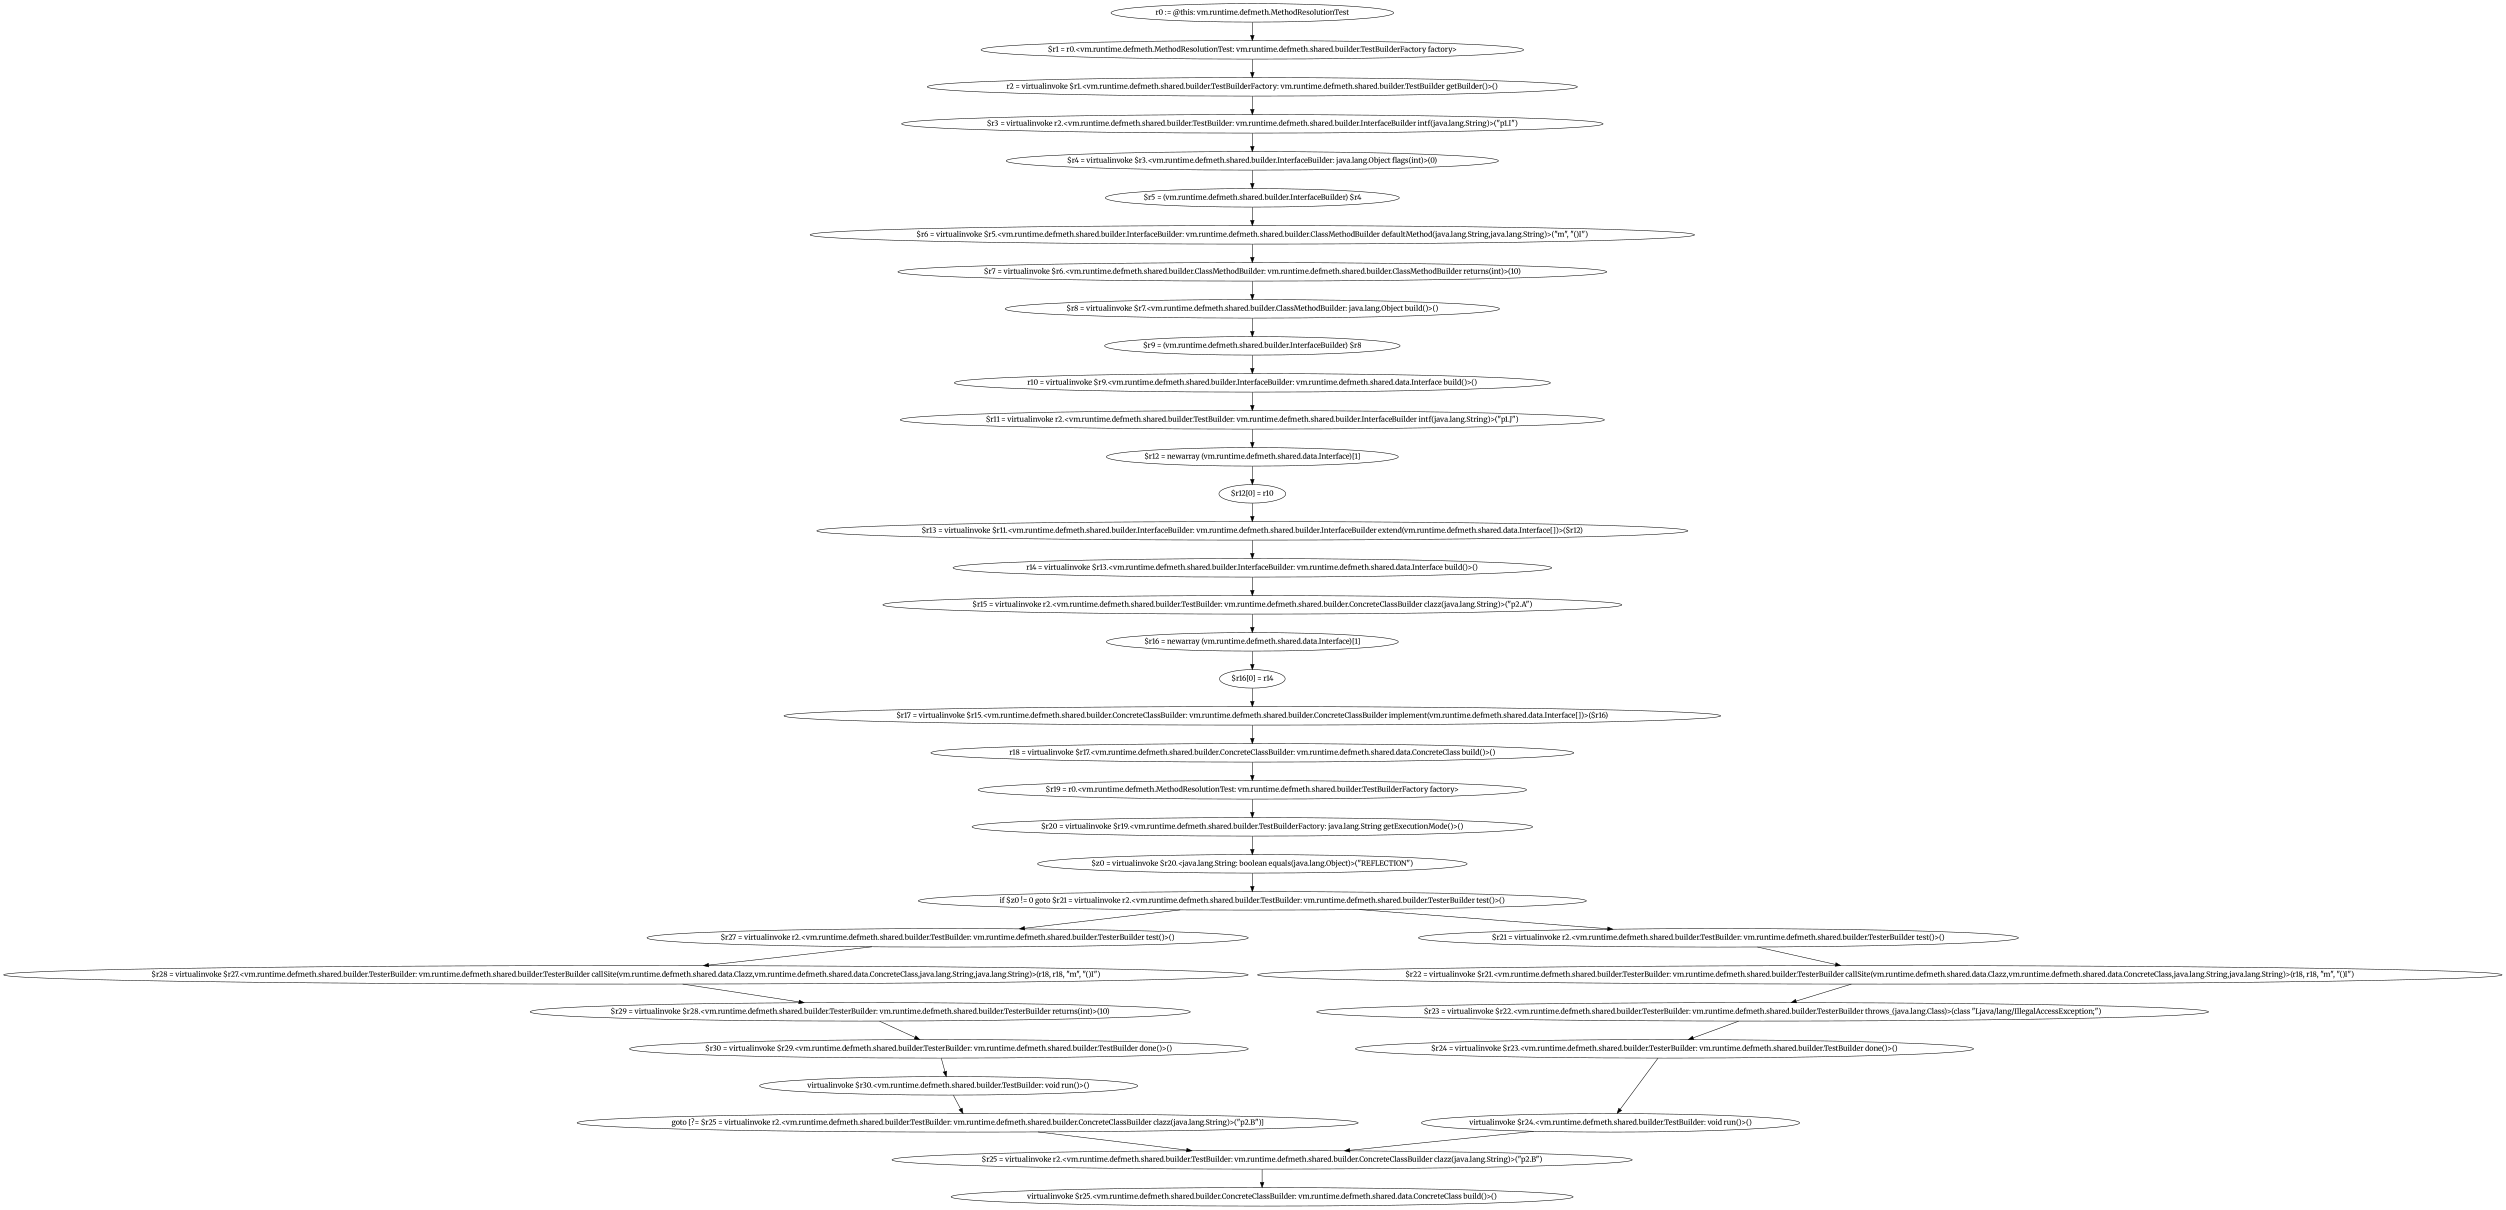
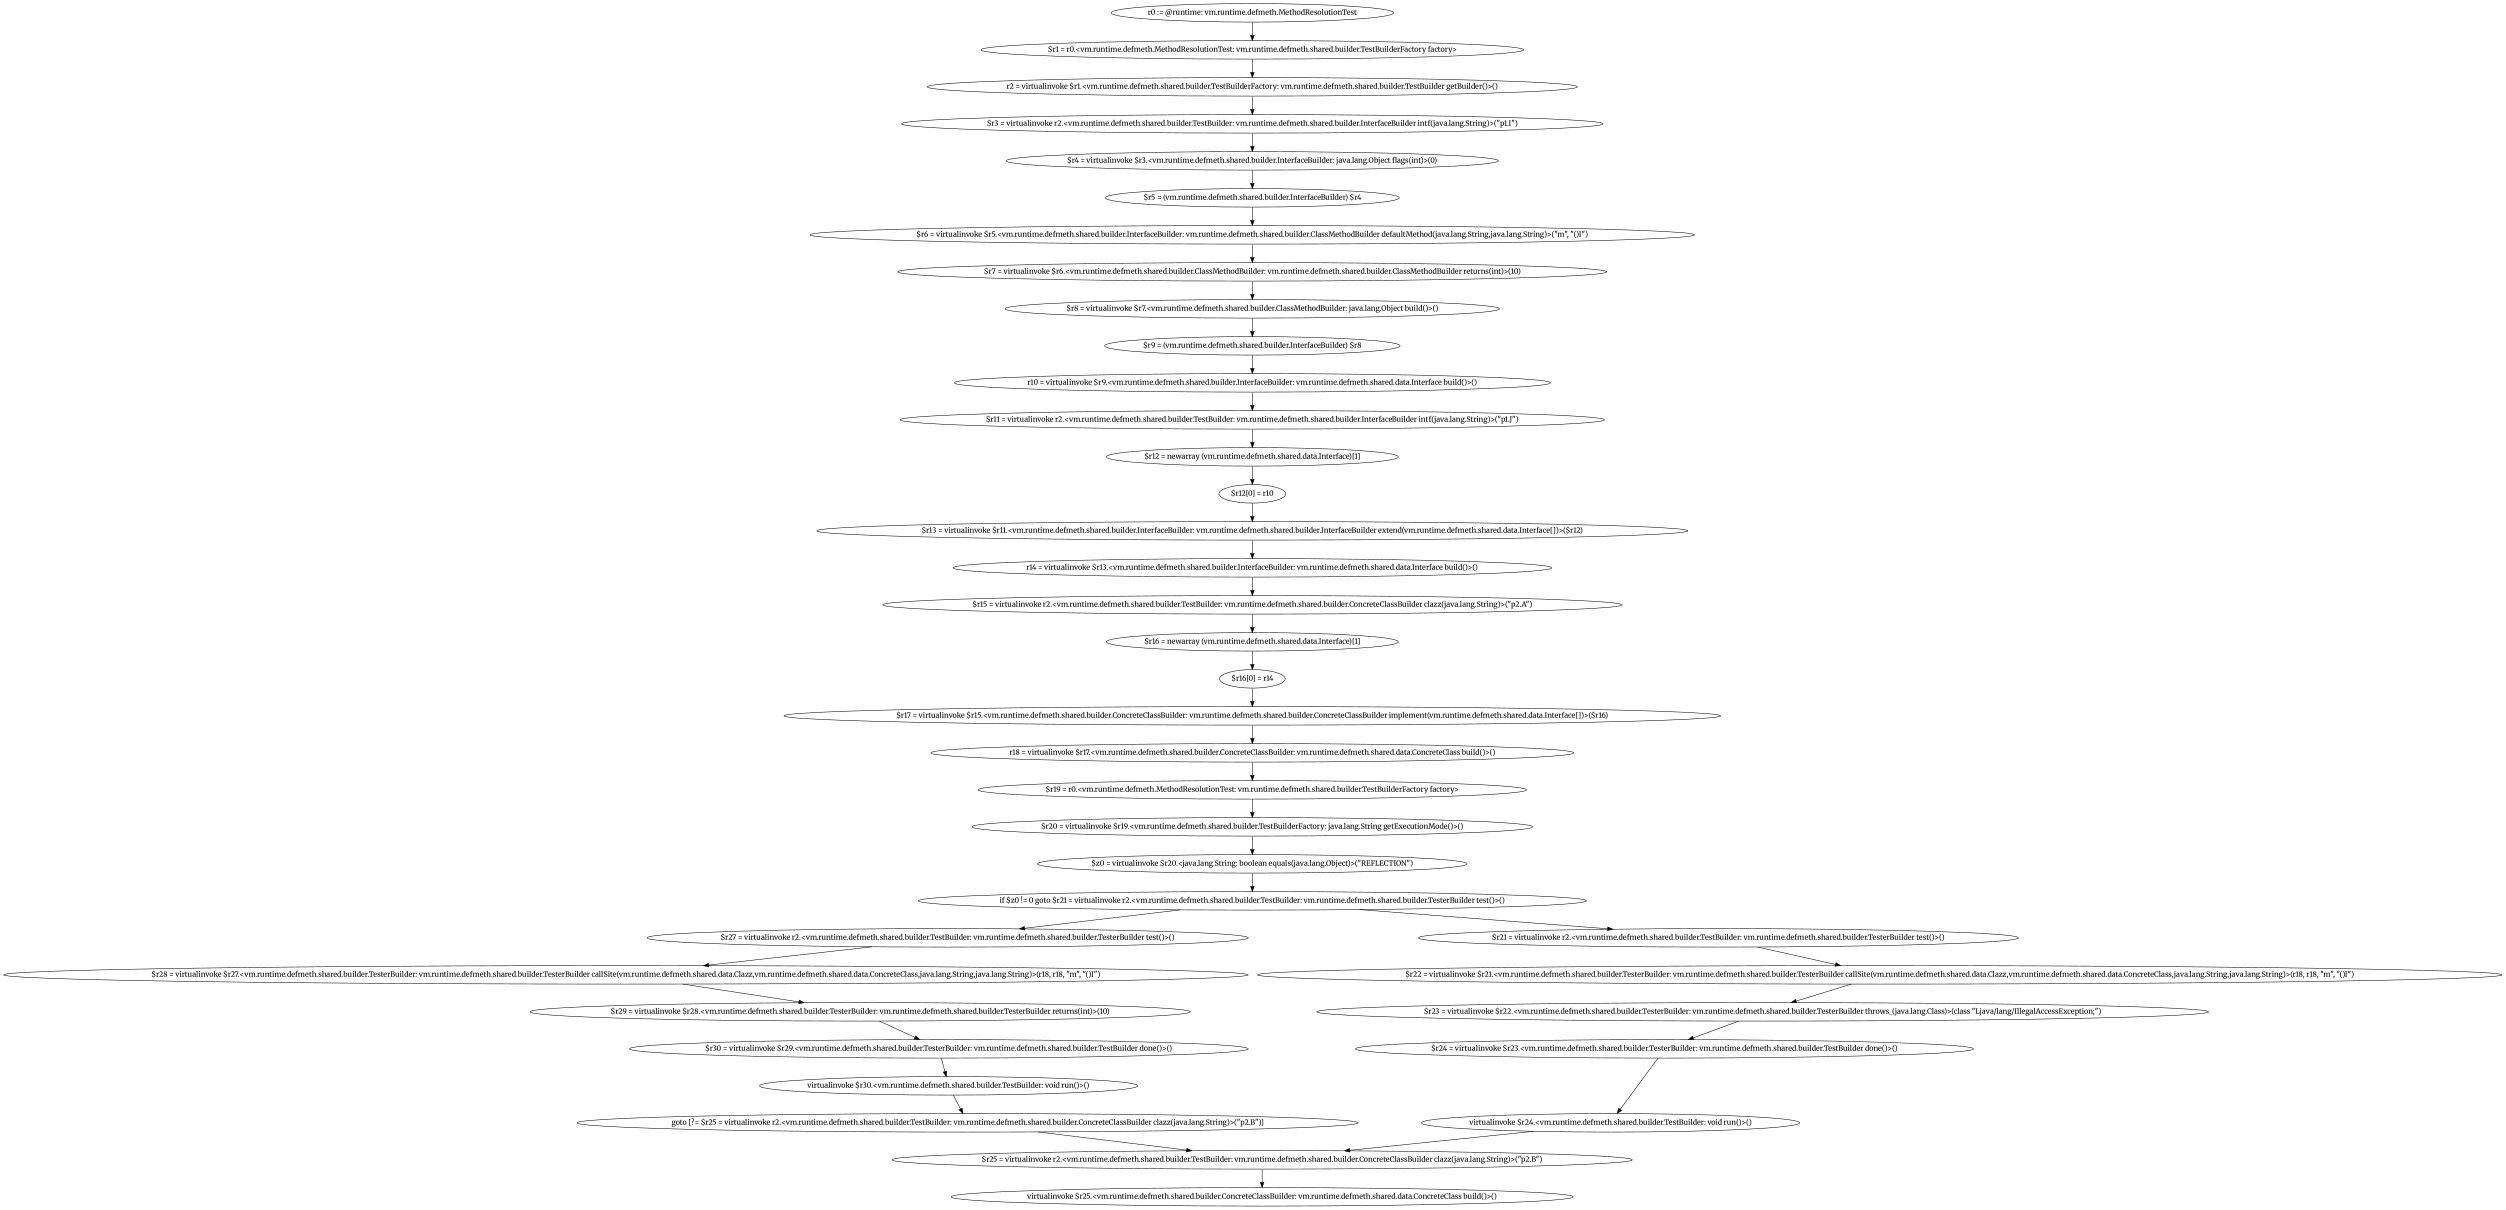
node "r0 := @this: vm.runtime.defmeth.MethodResolutionTest": label "r0 := @this: vm.runtime.defmeth.MethodResolutionTest" -> "r0 := @runtime: vm.runtime.defmeth.MethodResolutionTest"
